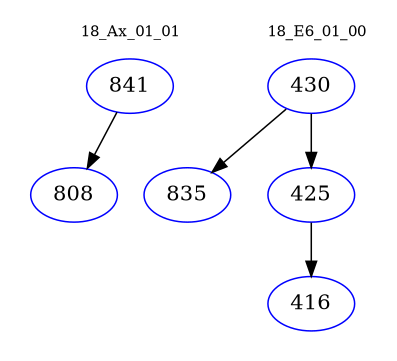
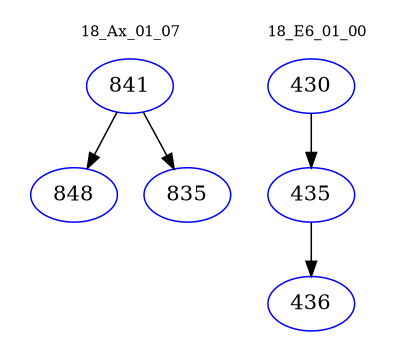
cluster "18_Ax_01_01": label "18_Ax_01_01" -> "18_Ax_01_07"
edge "430" -> "835": now "841" -> "835"
node "808": label "808" -> "848"
node "425": label "425" -> "435"
node "416": label "416" -> "436"
